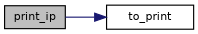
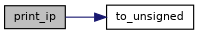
node "to_print": label "to_print" -> "to_unsigned"
